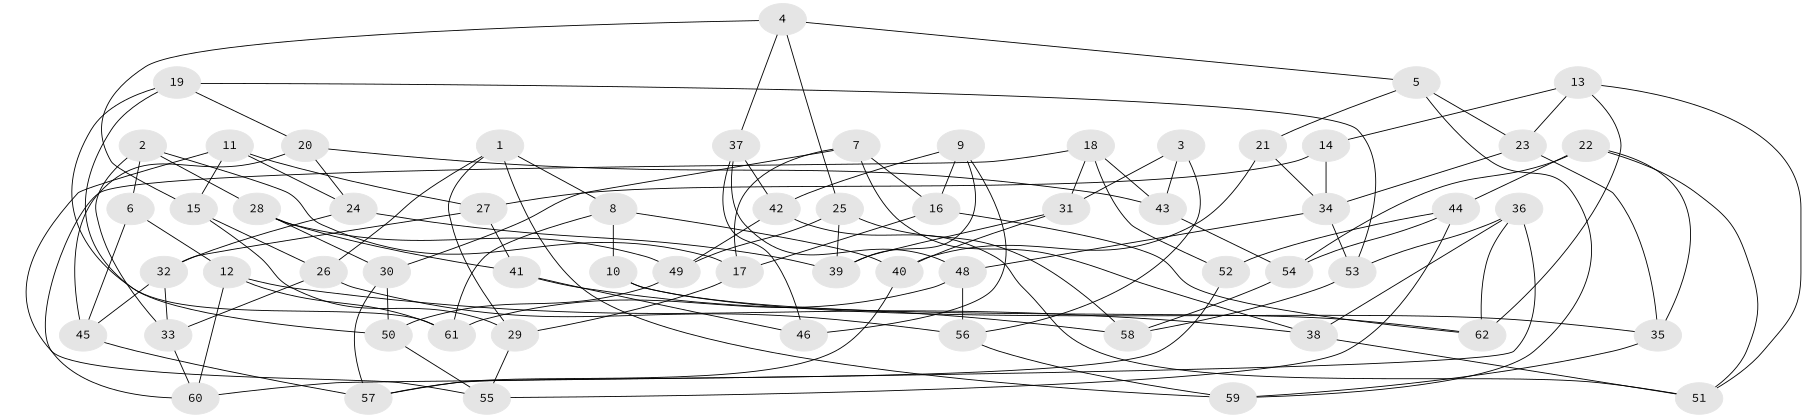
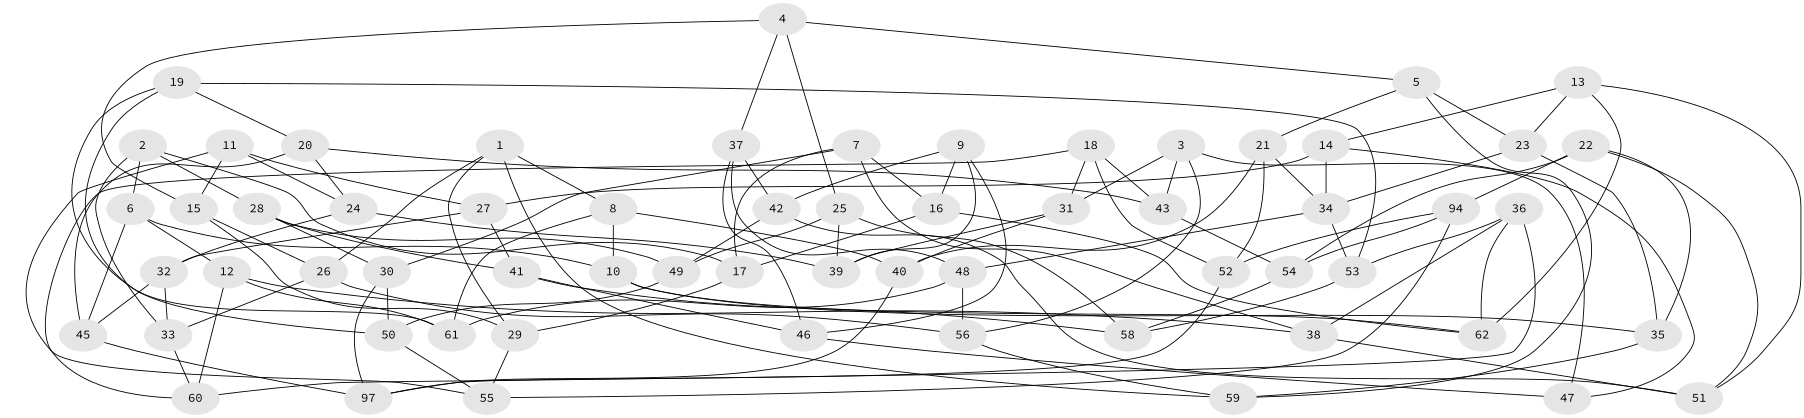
node "44": label "44" -> "94"
edge "21" -- "52": added
edge "6" -- "10": added
node "57": label "57" -> "97"
node "47": added
